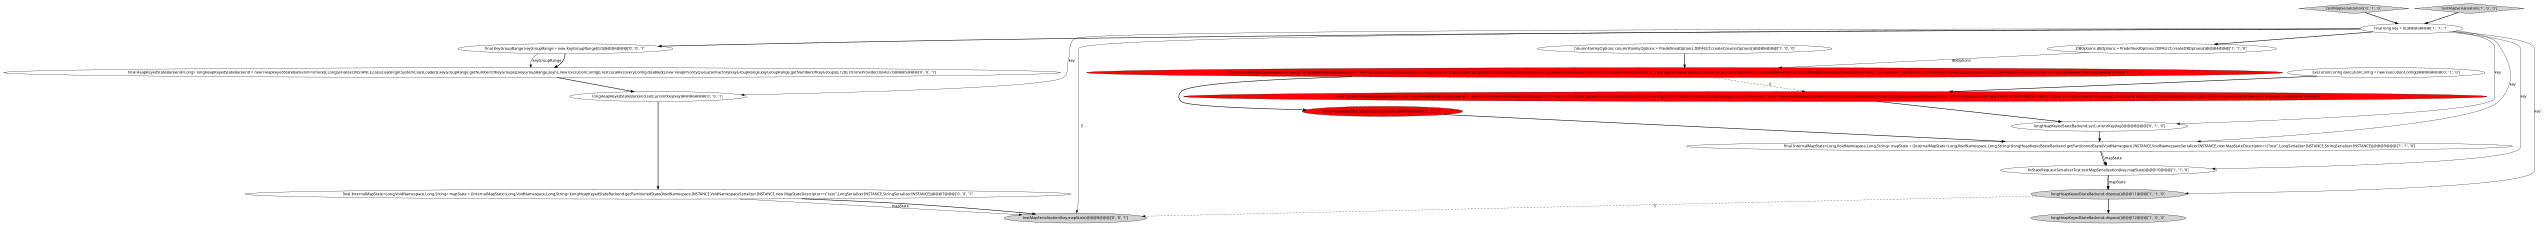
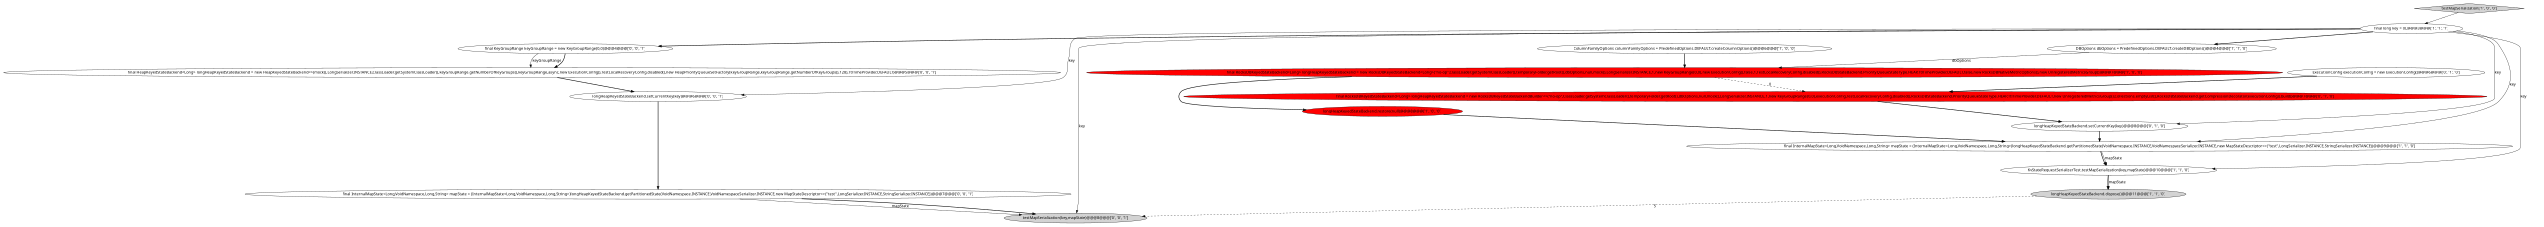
node "testMapSerialization['0', '1', '0']": removed
edge "testMapSerialization['1', '0', '0']" -> "final long key = 0L@@@3@@@['1', '1', '1']": style bold -> solid
edge "final long key = 0L@@@3@@@['1', '1', '1']" -> "testMapSerialization(key,mapState)@@@8@@@['0', '0', '1']": label "5" -> "key"
edge "final long key = 0L@@@3@@@['1', '1', '1']" -> "longHeapKeyedStateBackend.dispose()@@@11@@@['1', '1', '0']": removed, label "key"
node "longHeapKeyedStateBackend.dispose()@@@12@@@['1', '0', '0']": removed
